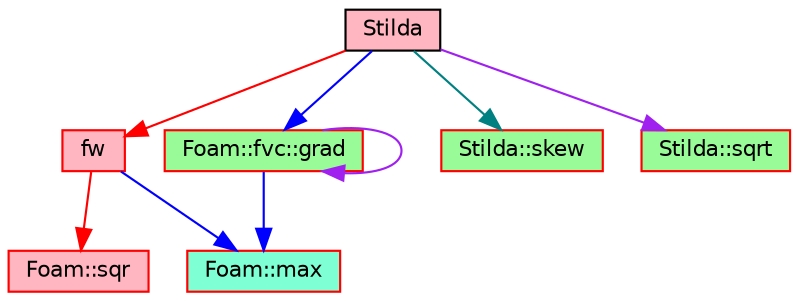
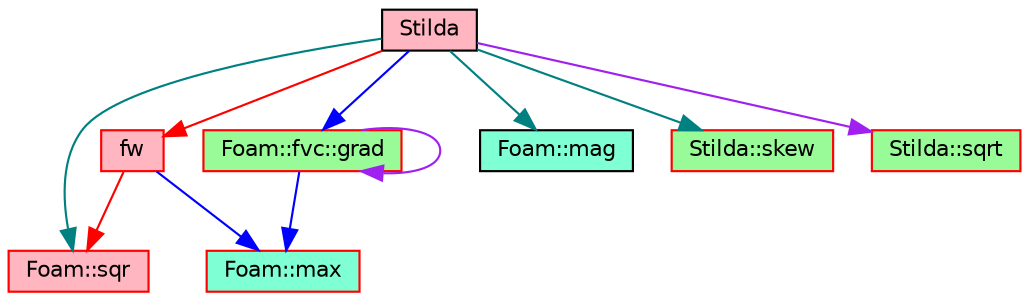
edge "Stilda" -> "Foam::sqr": added
node "Foam::mag": added
